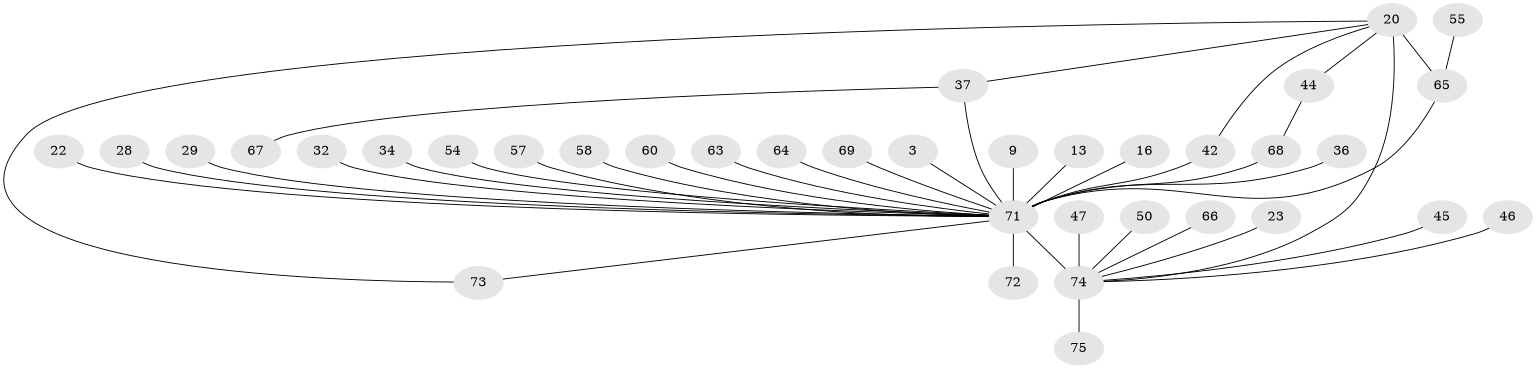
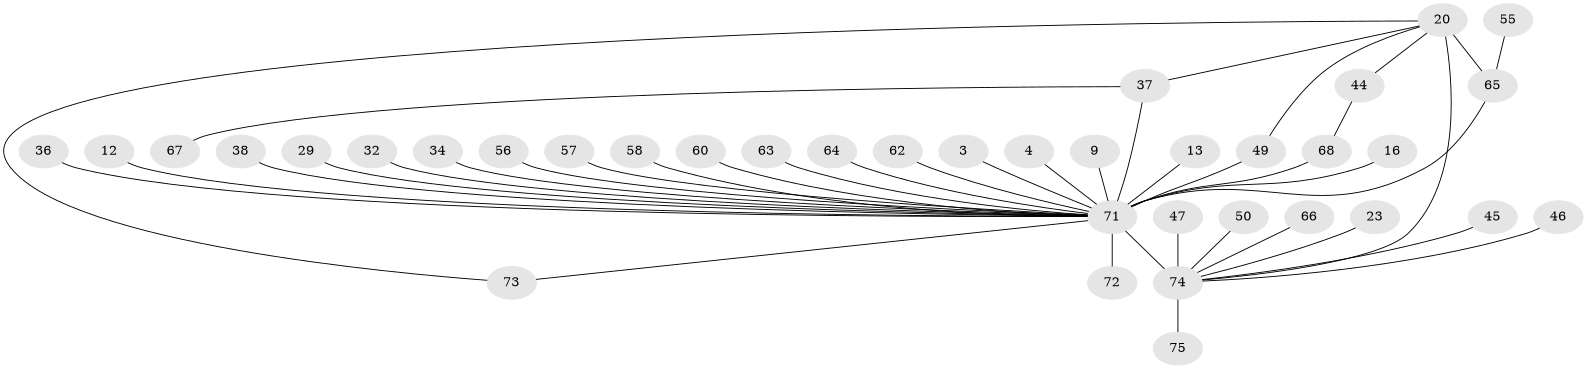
node "22": label "22" -> "12"
node "28": label "28" -> "38"
node "54": label "54" -> "56"
node "69": label "69" -> "62"
node "4": added
node "42": label "42" -> "49"
